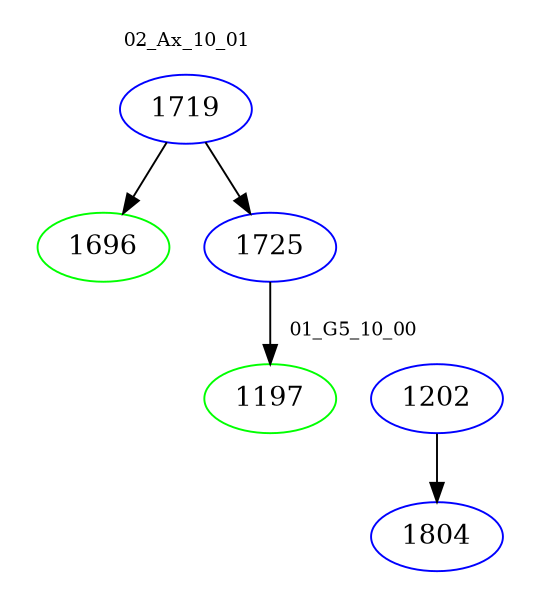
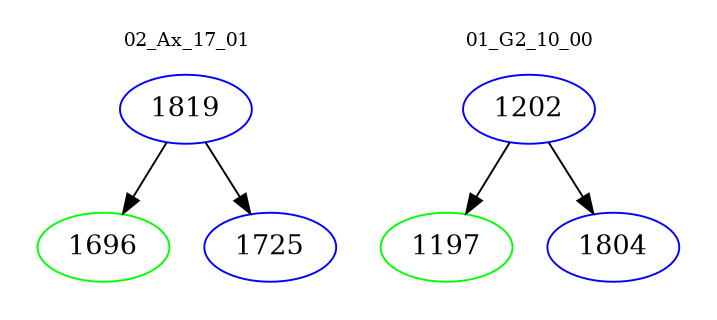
cluster "02_Ax_10_01": label "02_Ax_10_01" -> "02_Ax_17_01"
node "1719": label "1719" -> "1819"
edge "1725" -> "1197": now "1202" -> "1197"
cluster "01_G5_10_00": label "01_G5_10_00" -> "01_G2_10_00"
